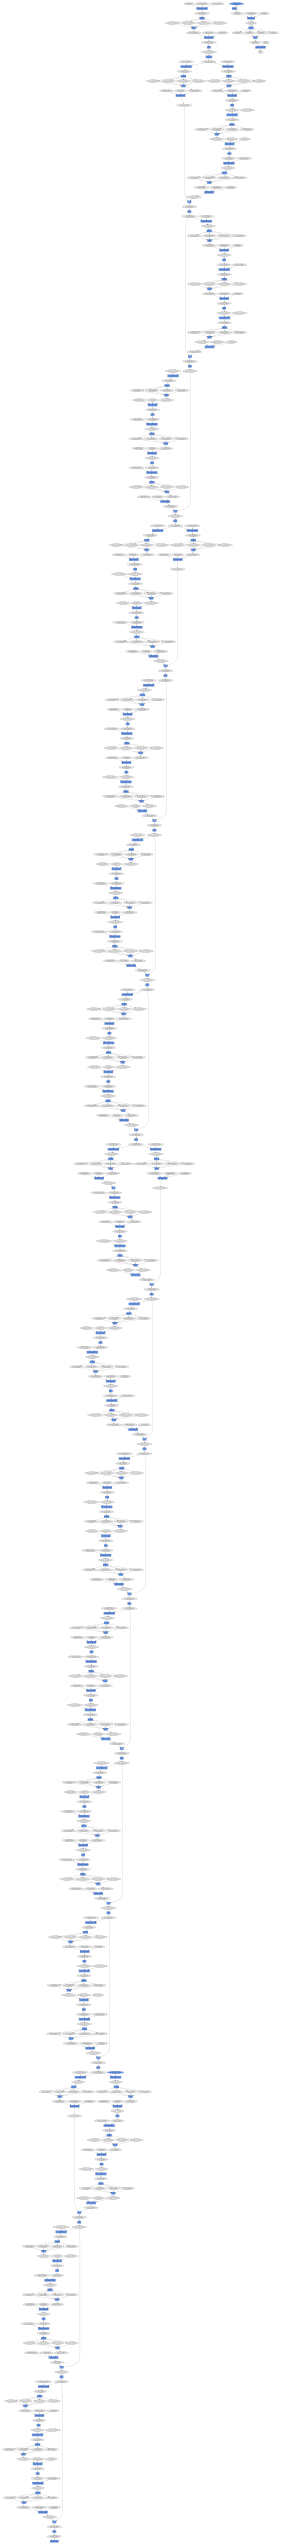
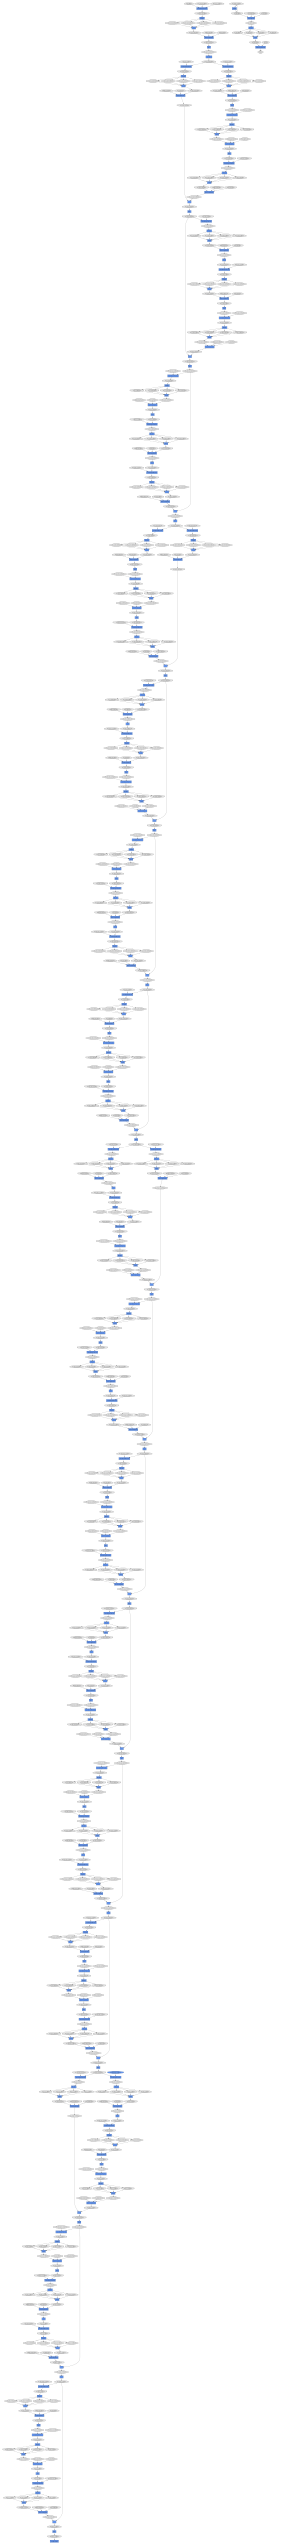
node "(64, 2048, 1, 1), float32": fillcolor #6495ed -> #e0e0e0
